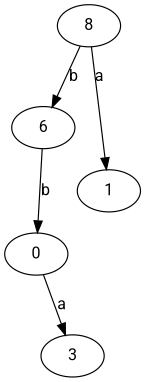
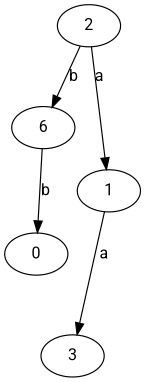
node "8": label "8" -> "2"
edge "0" -> "3": now "1" -> "3"
